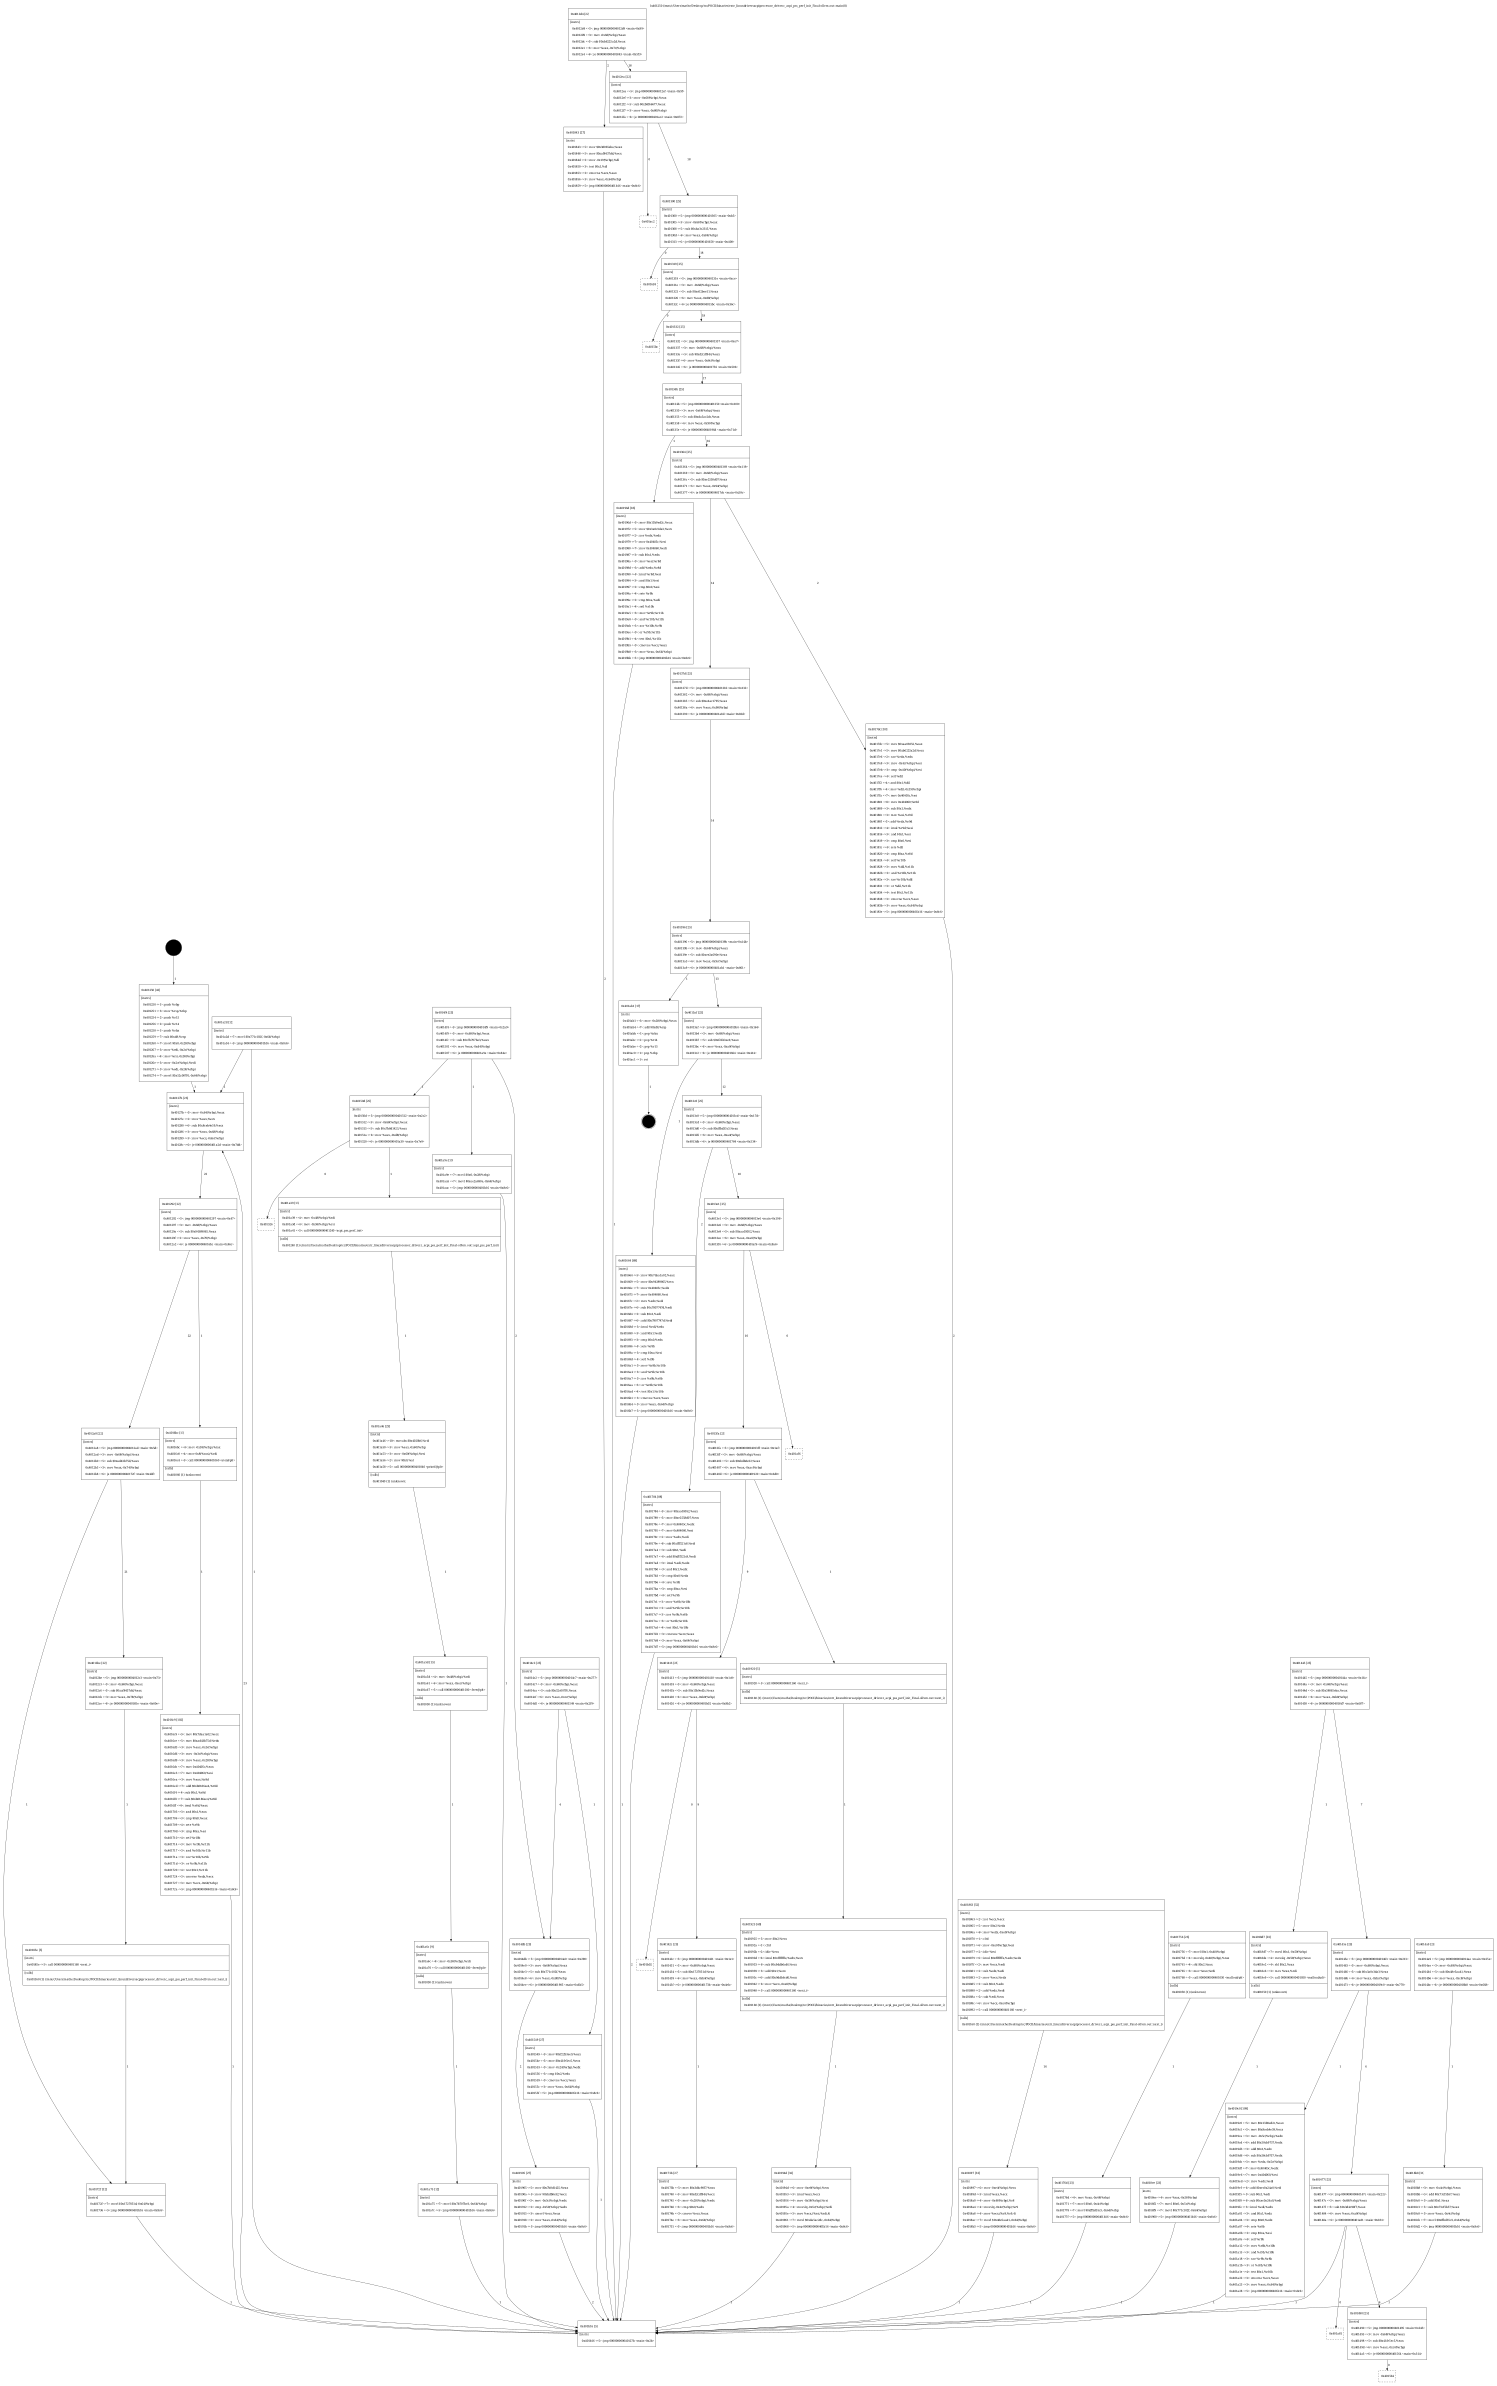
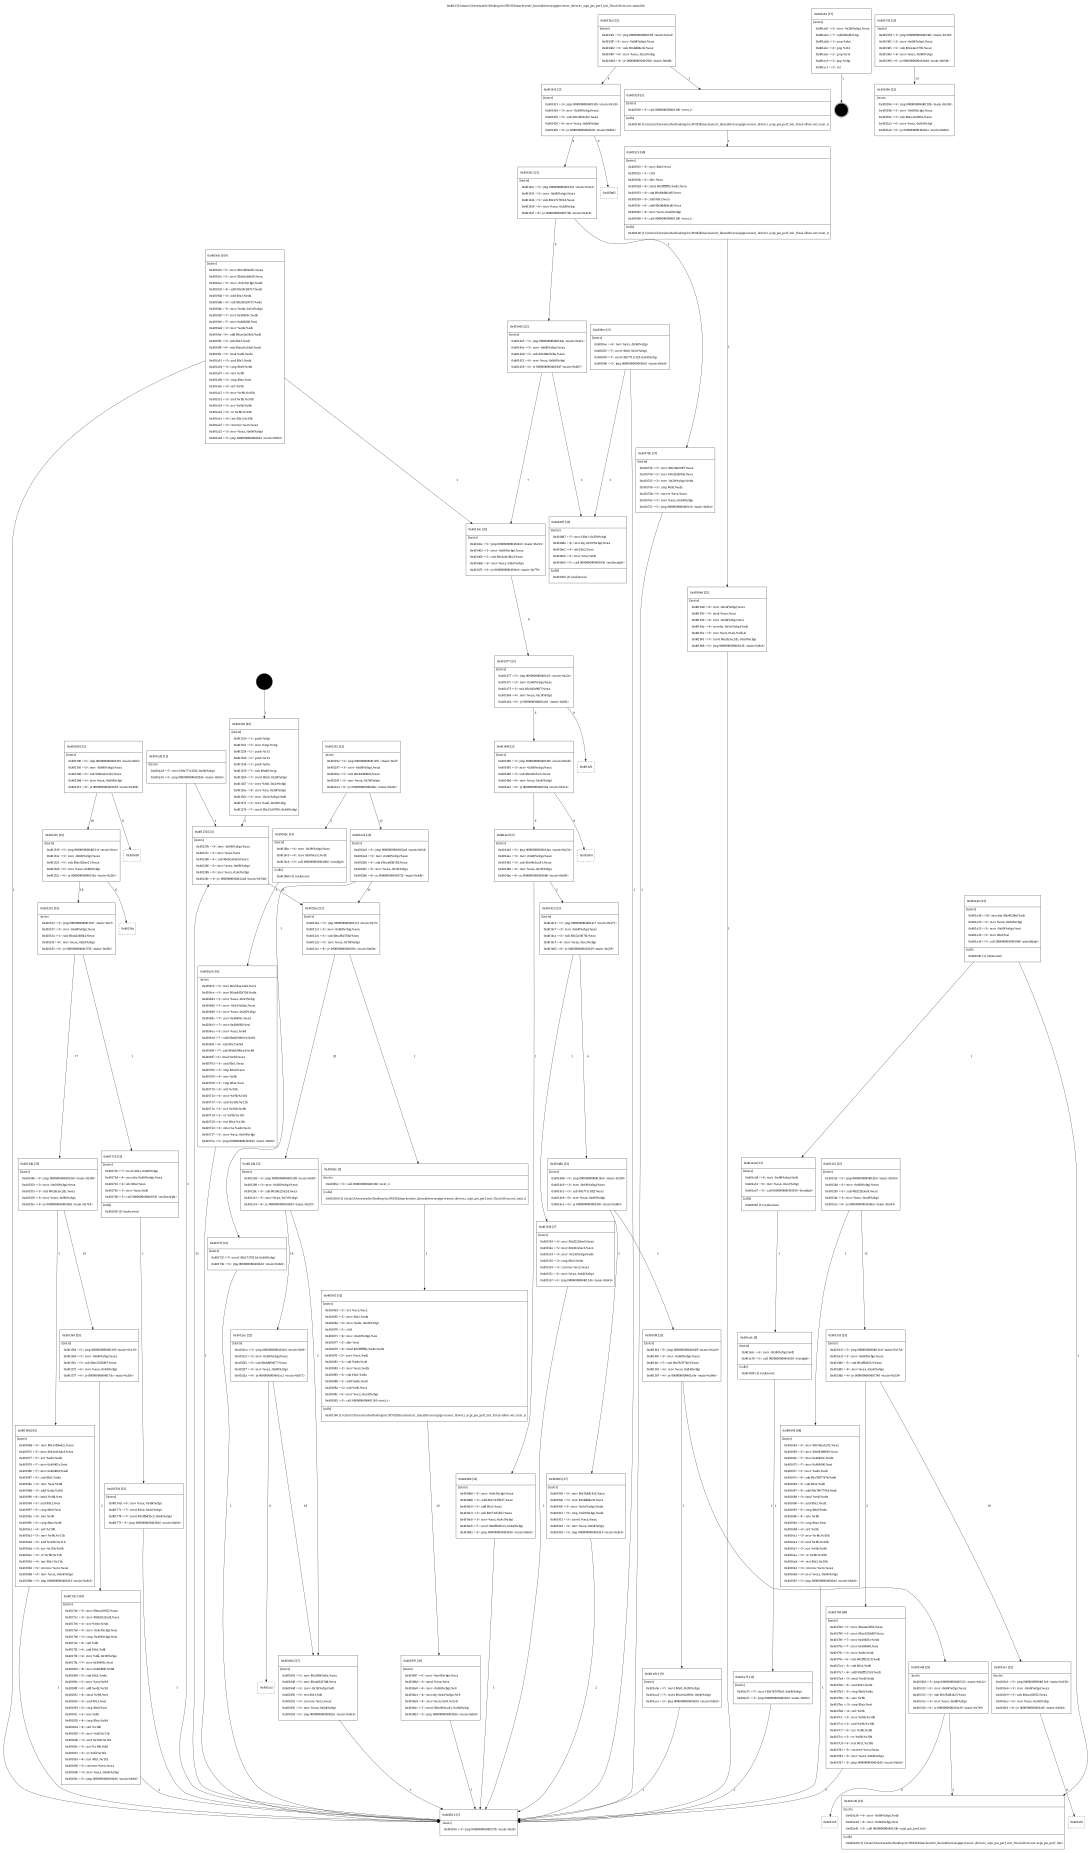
edge "0x4012ea [22]" -> "0x401300 [25]": now "0x4012ea [22]" -> "0x401843 [27]"
edge "0x40142c [25]" -> "0x401445 [25]": added, label "8"
edge "0x401364 [25]" -> "0x40137d [25]": removed, label "14"
edge "0x401490 [25]" -> "0x4014a9 [25]": added, label "6"
edge "0x4014a9 [25]" -> "0x4014c2 [25]": added, label "5"
edge "0x401396 [25]" -> "0x401ab1 [17]": removed, label "1"
edge "0x401396 [25]" -> "0x4013af [25]": removed, label "13"
edge "0x401332 [25]" -> "0x401756 [23]": added, label "1"
edge "0x4012be [22]" -> "0x4012d4 [22]": added, label "20"
edge "0x40127b [23]" -> "0x401292 [22]": now "0x40127b [23]" -> "0x4012be [22]"
edge "0x401a39 [13]" -> "0x401a46 [23]": reversed
edge "0x4013e1 [25]" -> "0x4013fa [25]": removed, label "10"
edge "0x4014f4 [25]" -> "0x4014db [25]": reversed
edge "0x40145e [25]" -> "0x4019c0 [109]": reversed
edge "0x40185e [5]" -> "0x40172f [12]": now "0x40185e [5]" -> "0x401863 [52]"
edge "0x4018d7 [23]" -> "0x4018ee [23]": reversed
edge "0x401477 [25]" -> "0x401b16 [5]": now "0x40173b [27]" -> "0x401b16 [5]"
